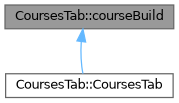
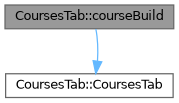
edge "CoursesTab::CoursesTab" -> "CoursesTab::courseBuild": reversed
